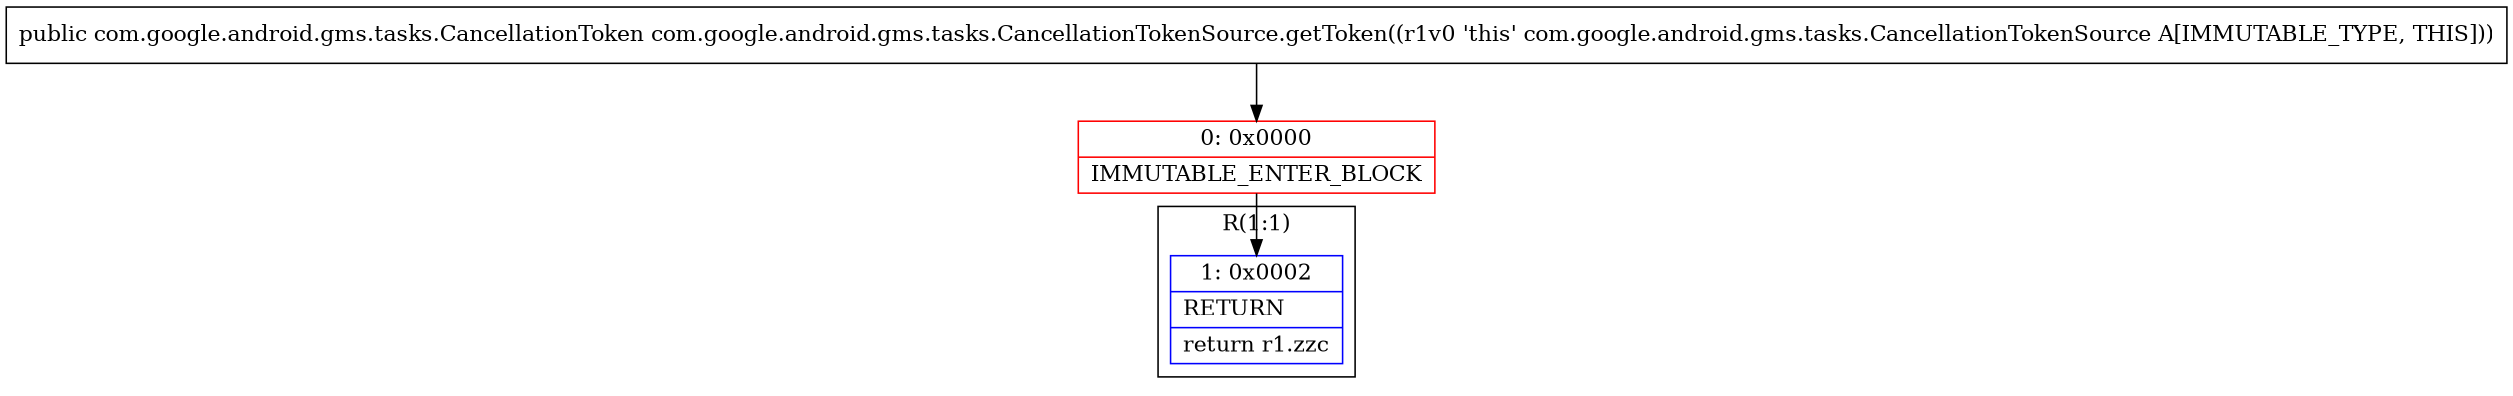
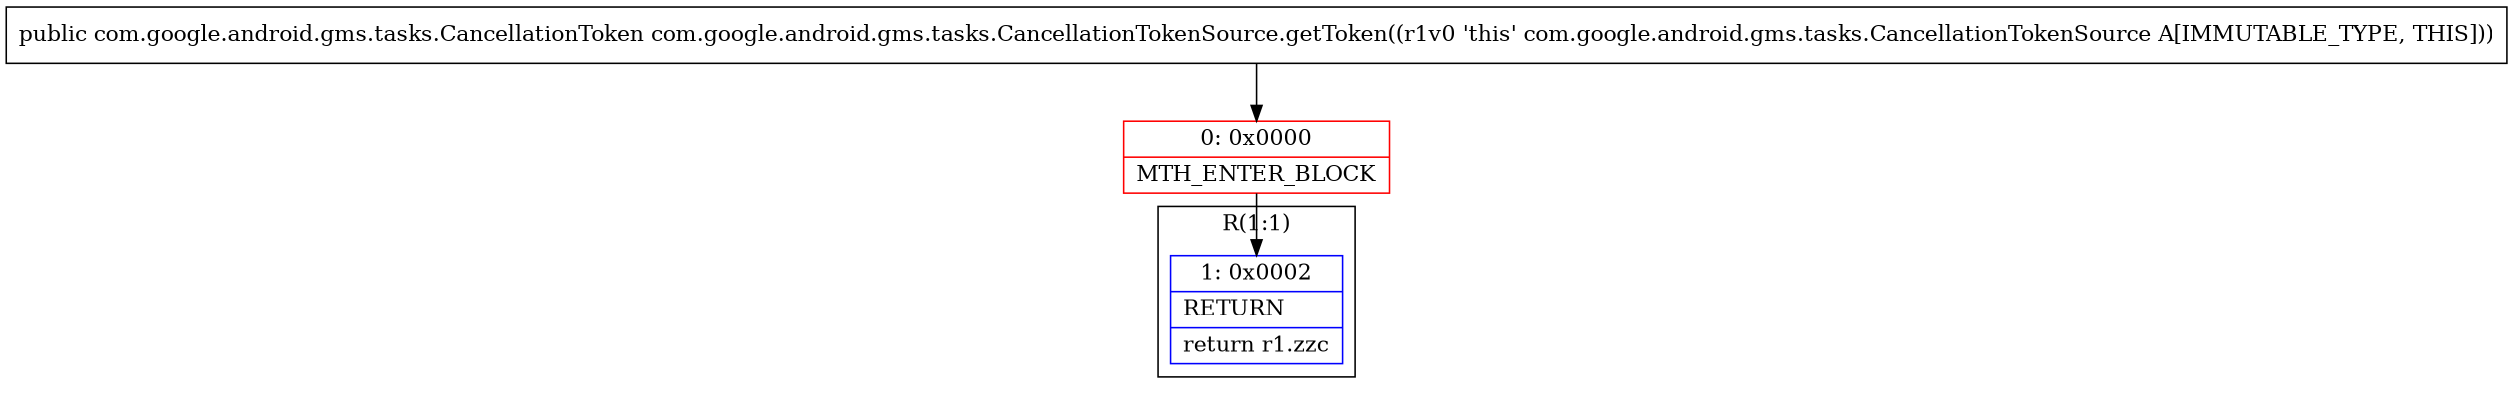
node "0: 0x0000": text "IMMUTABLE_ENTER_BLOCK" -> "MTH_ENTER_BLOCK"
